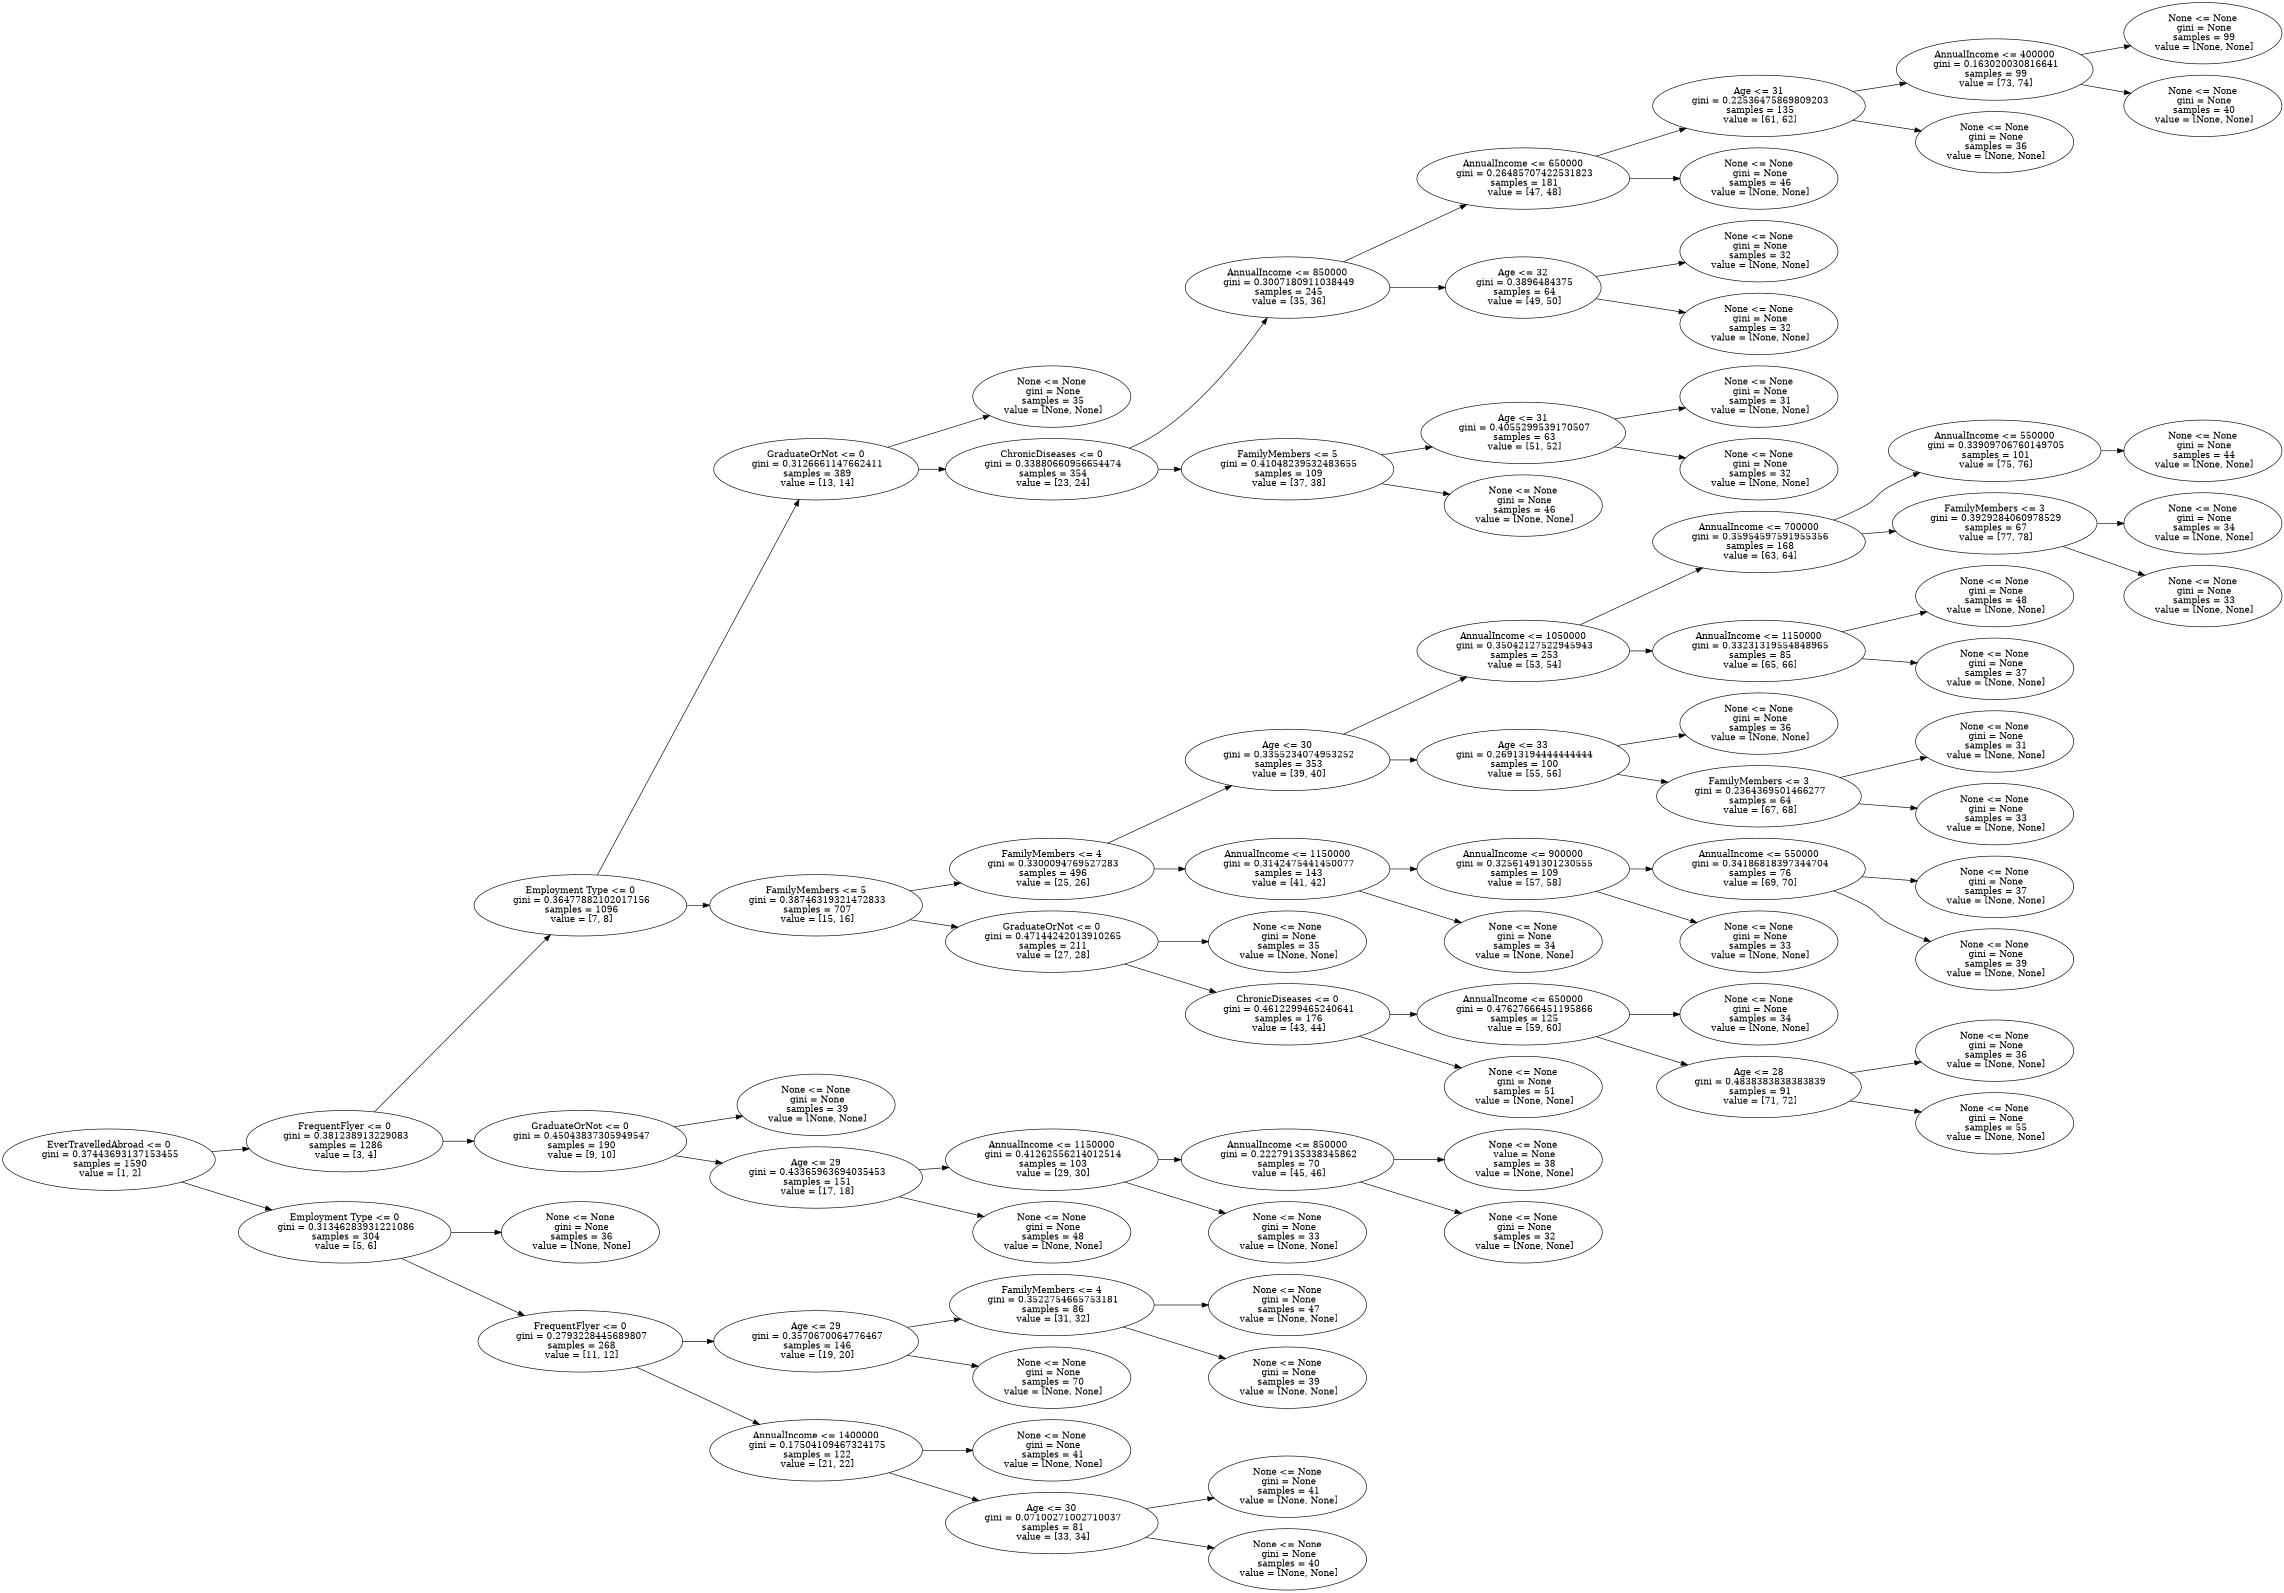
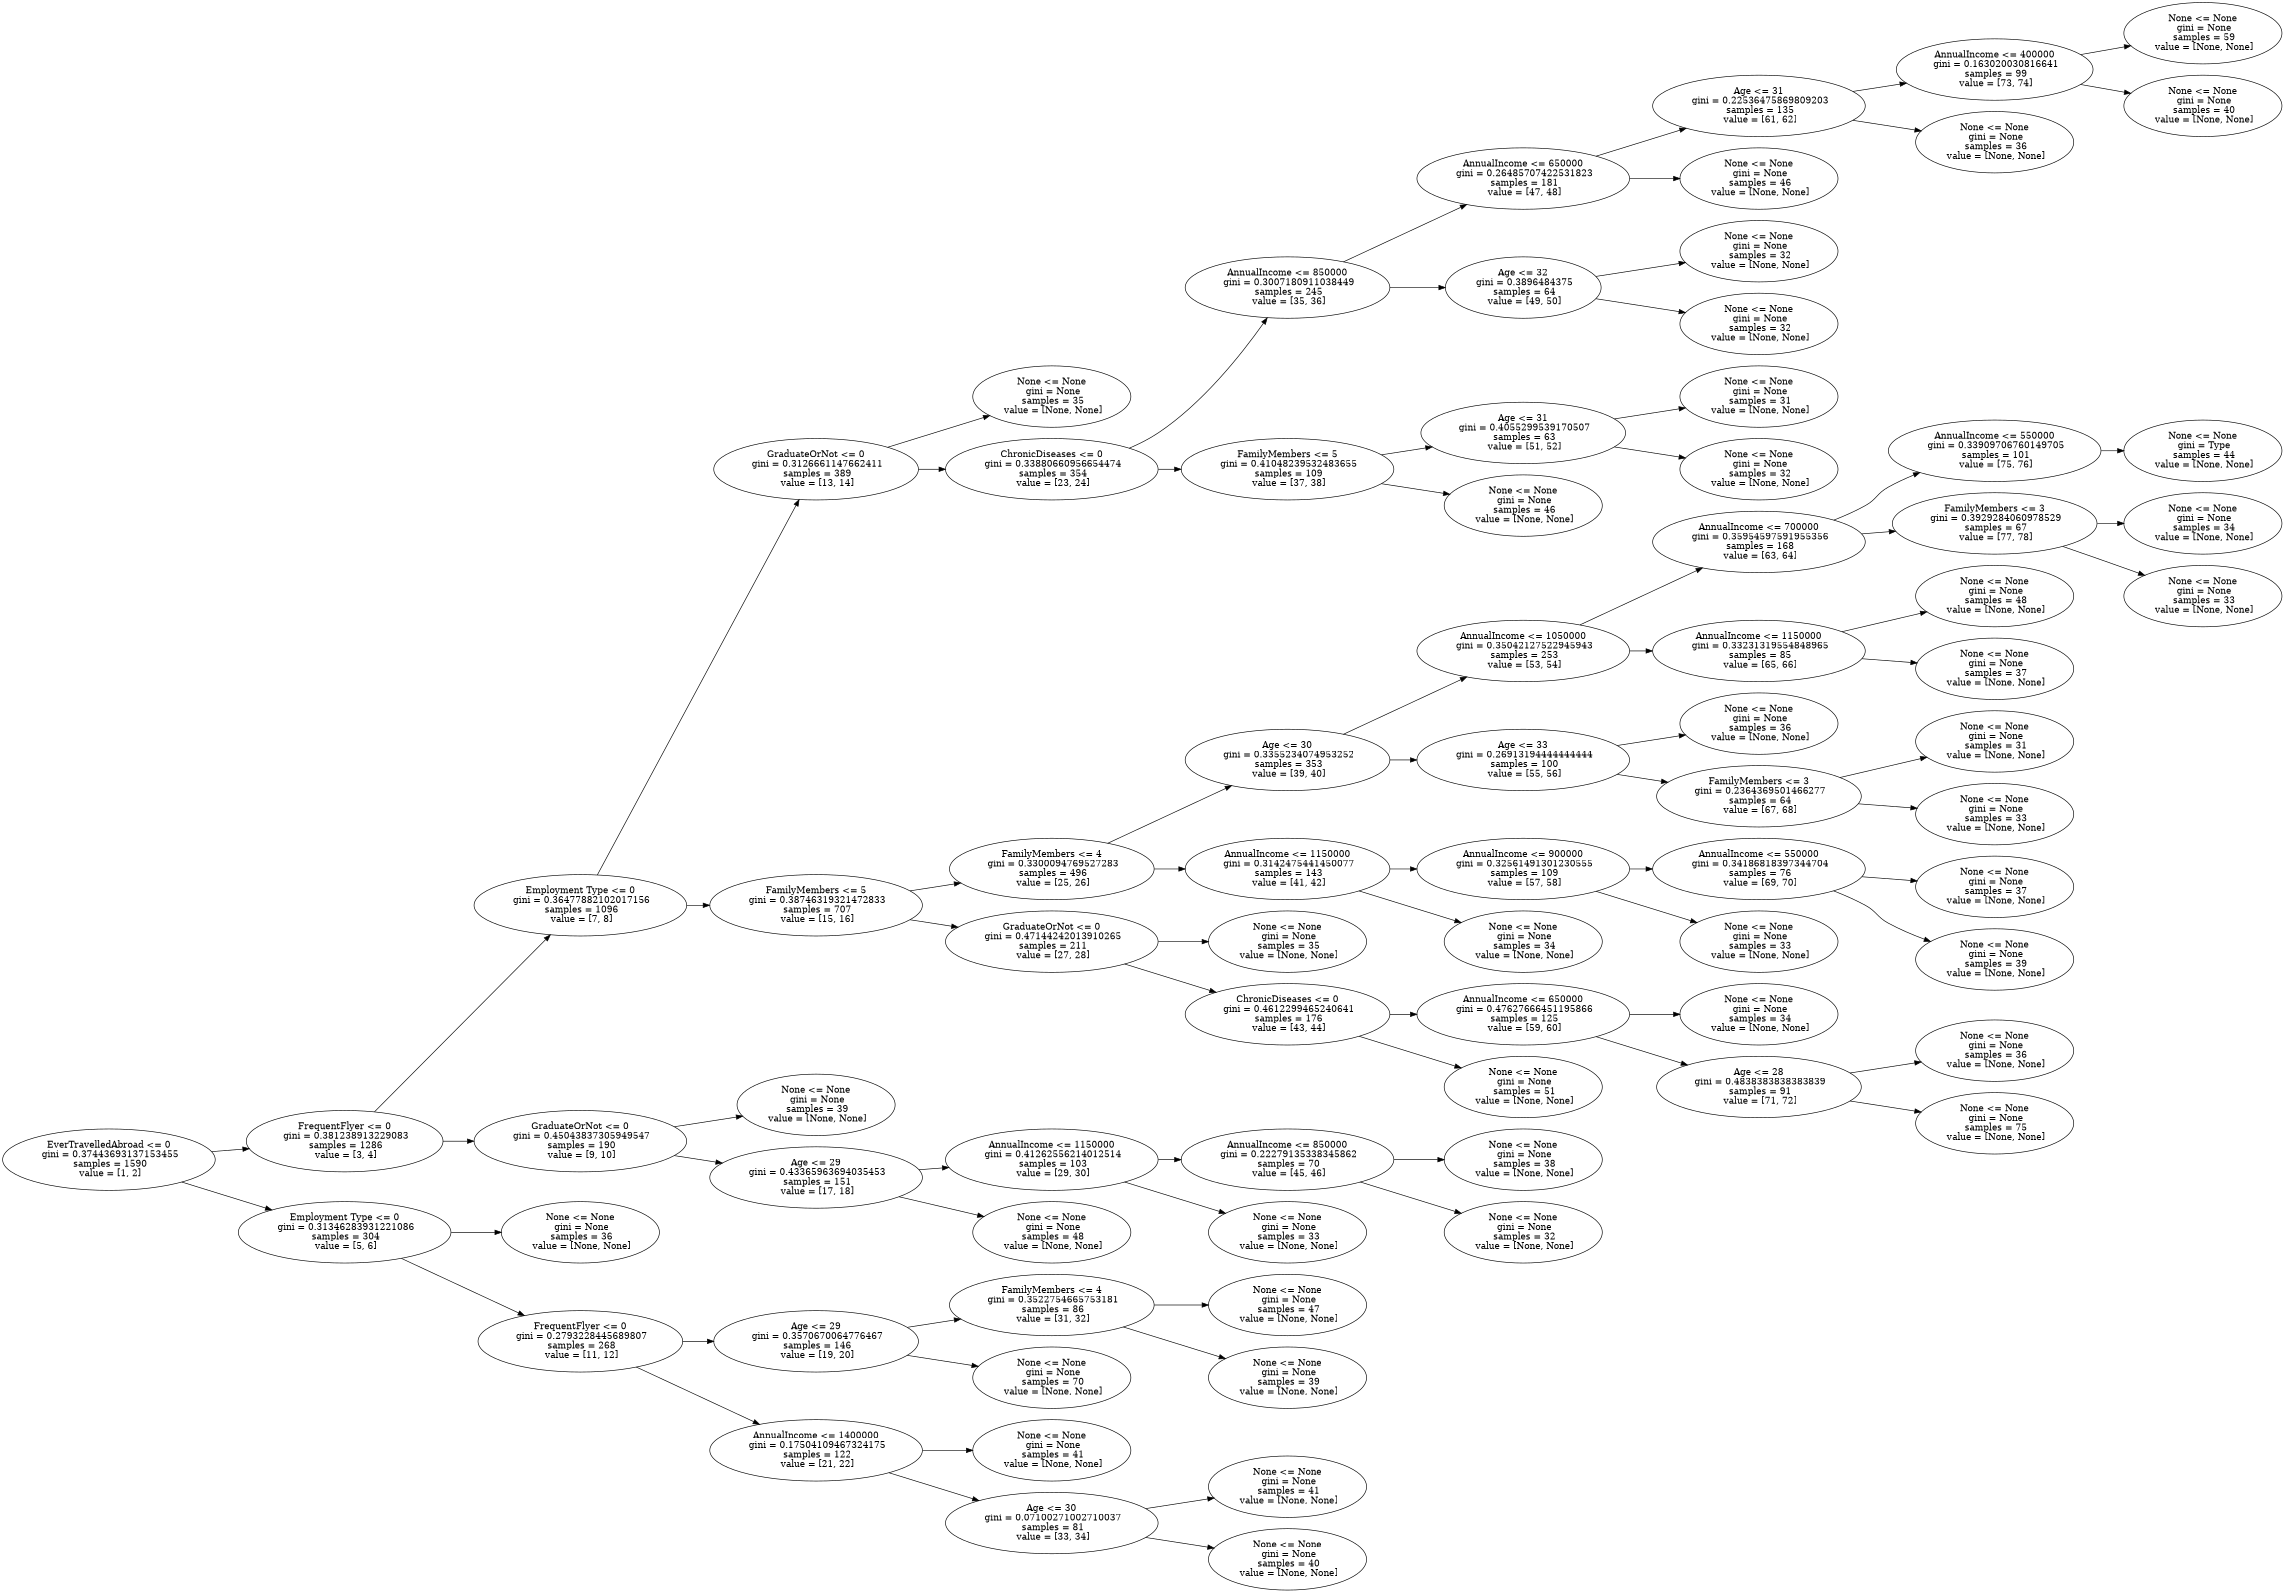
node "None <= None gini = None samples = 99 value = [None, None]": label "None <= None gini = None samples = 99 value = [None, None]" -> "None <= None gini = None samples = 59 value = [None, None]"
node "None <= None gini = None samples = 44 value = [None, None]": label "None <= None gini = None samples = 44 value = [None, None]" -> "None <= None gini = Type samples = 44 value = [None, None]"
node "None <= None gini = None samples = 55 value = [None, None]": label "None <= None gini = None samples = 55 value = [None, None]" -> "None <= None gini = None samples = 75 value = [None, None]"
node "None <= None value = None samples = 38 value = [None, None]": label "None <= None value = None samples = 38 value = [None, None]" -> "None <= None gini = None samples = 38 value = [None, None]"
